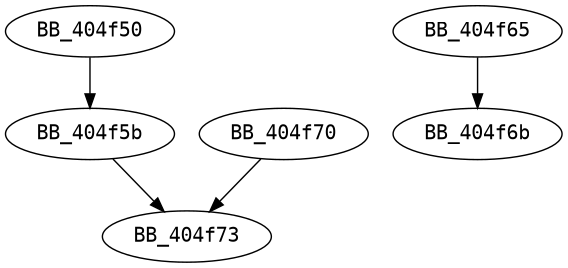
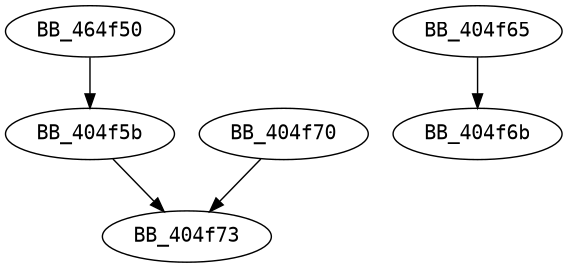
node "BB_404f50": label "BB_404f50" -> "BB_464f50"
